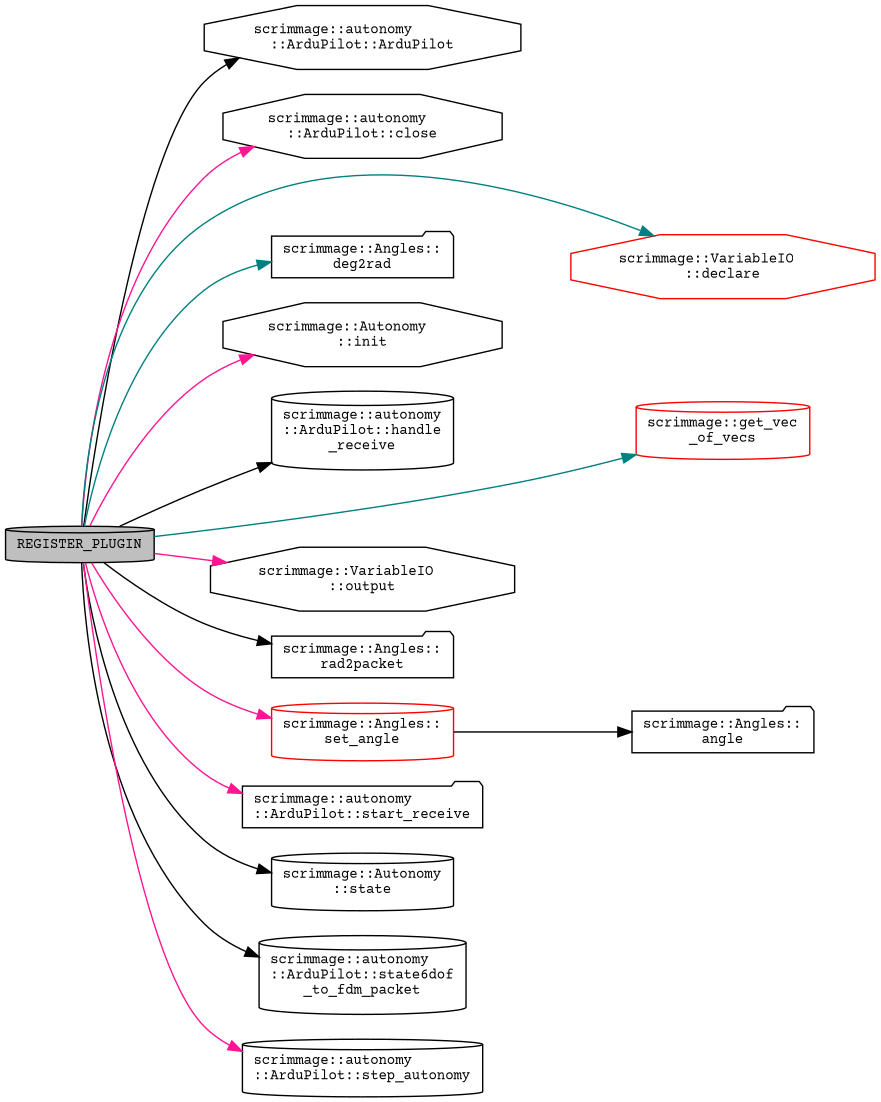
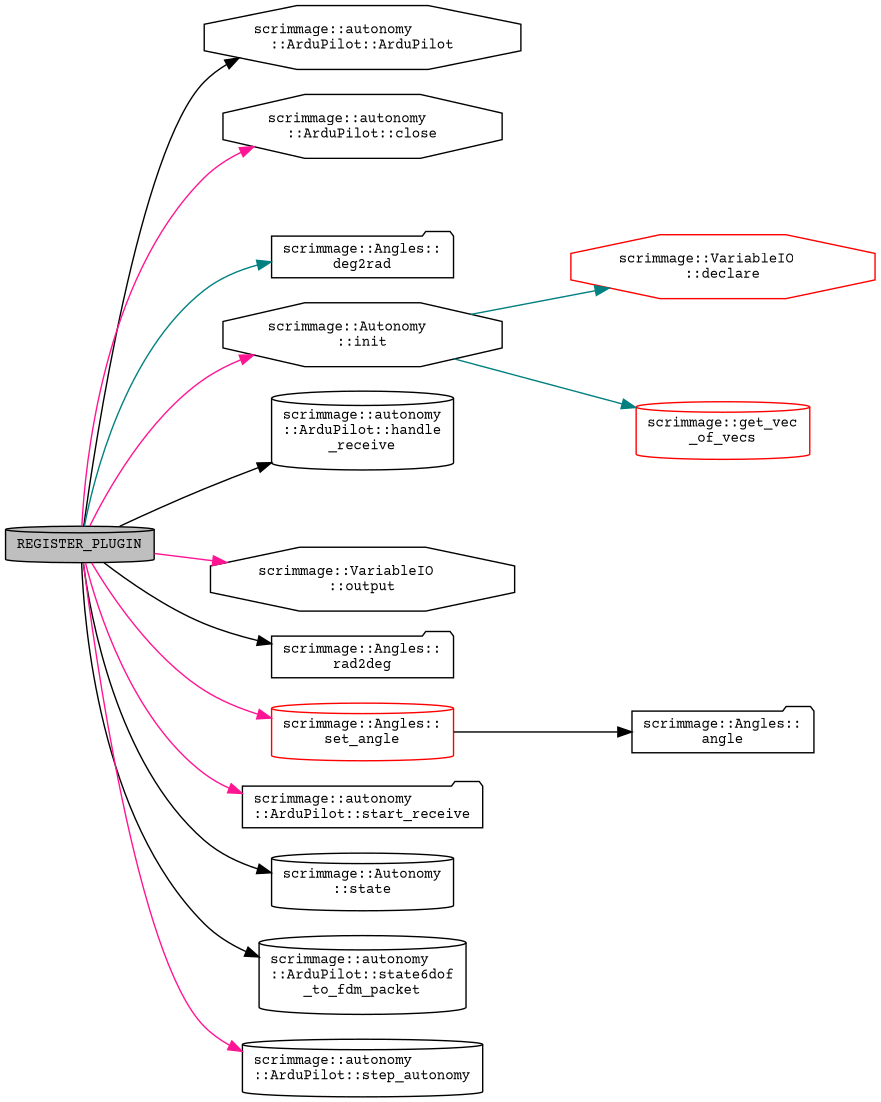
edge "REGISTER_PLUGIN" -> "scrimmage::VariableIO ::declare": now "scrimmage::Autonomy ::init" -> "scrimmage::VariableIO ::declare"
edge "REGISTER_PLUGIN" -> "scrimmage::get_vec _of_vecs": now "scrimmage::Autonomy ::init" -> "scrimmage::get_vec _of_vecs"
node "scrimmage::Angles:: rad2packet": label "scrimmage::Angles:: rad2packet" -> "scrimmage::Angles:: rad2deg"
